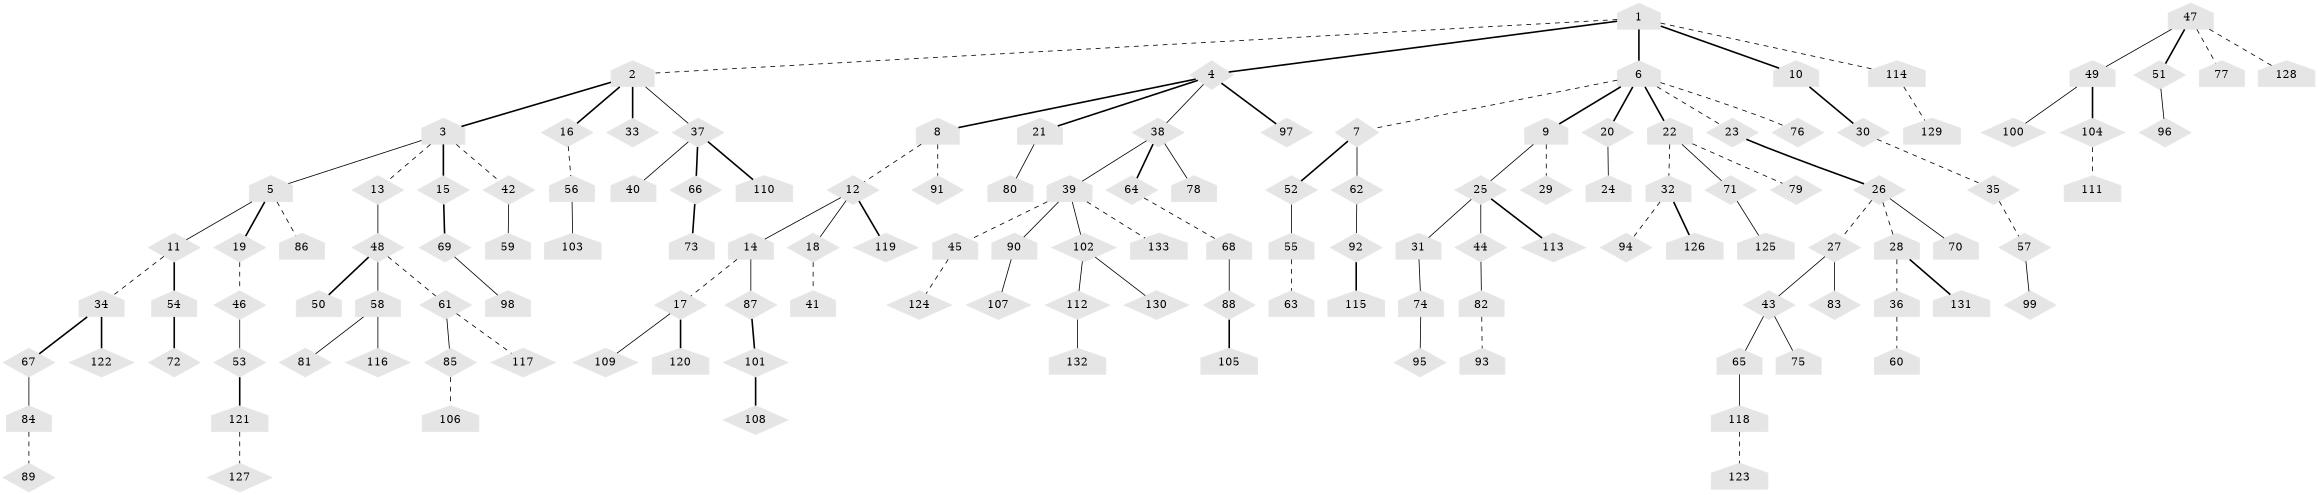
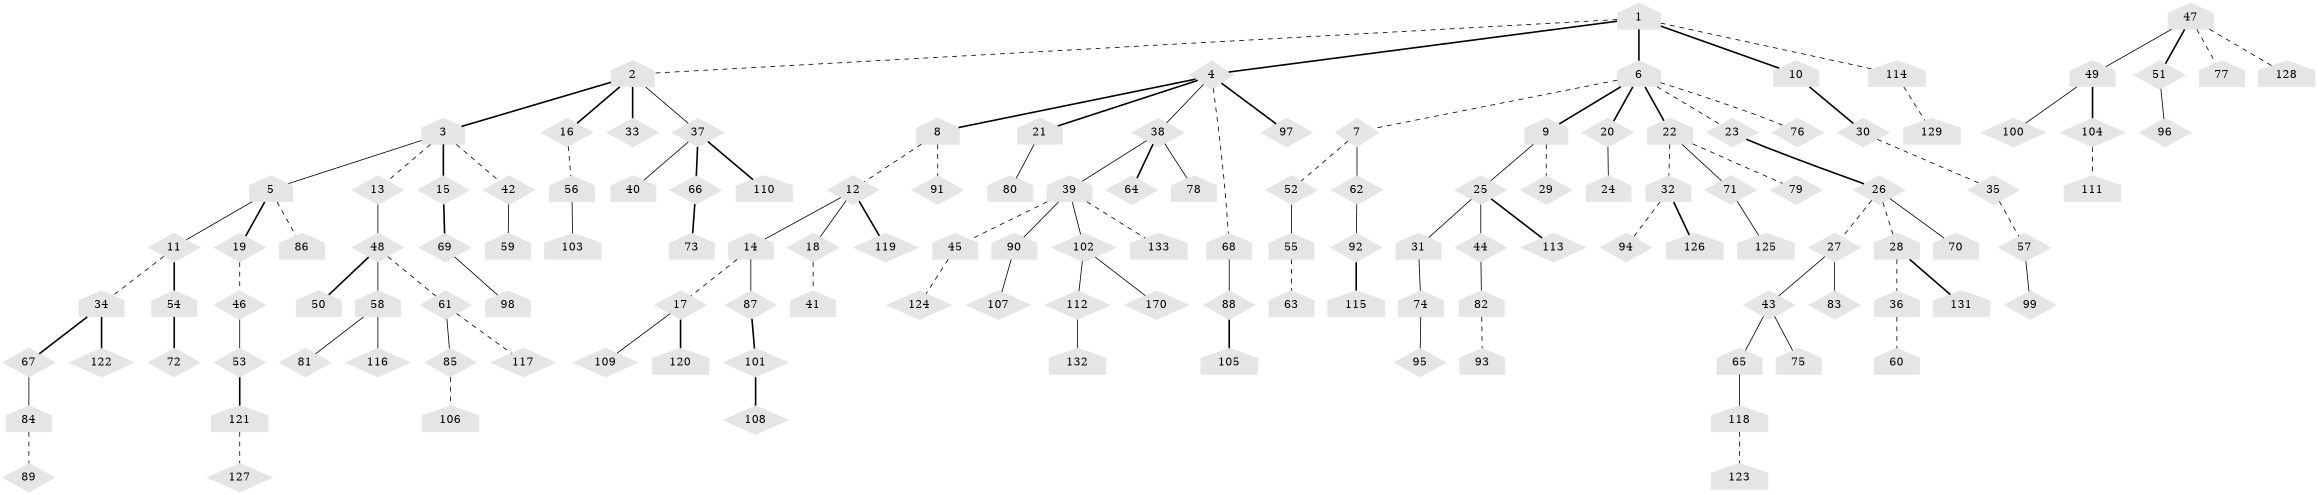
edge "7" -- "52": style bold -> dashed
edge "64" -- "68": now "4" -- "68"
node "130": label "130" -> "170"
